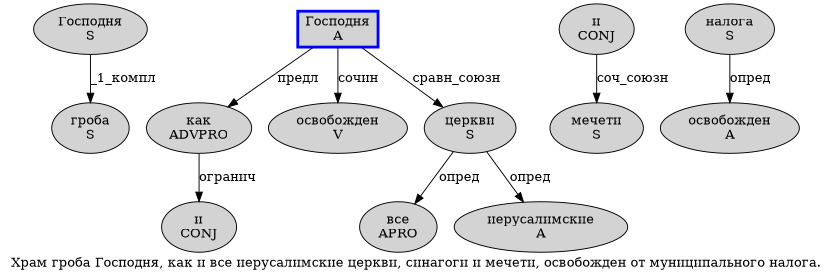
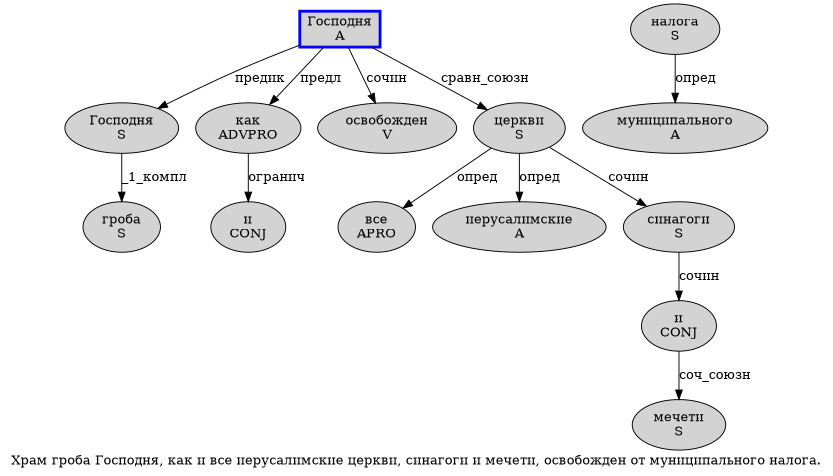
edge "Господня A" -> "Господня S": added, label "предик"
node "освобожден A": label "освобожден A" -> "муниципального A"
node "синагоги S": added
